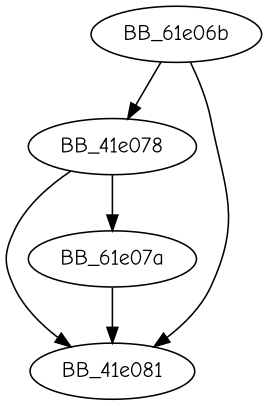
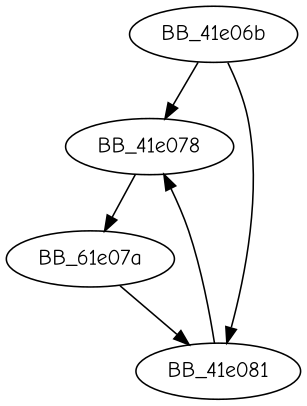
node "BB_61e06b": label "BB_61e06b" -> "BB_41e06b"
edge "BB_41e078" -> "BB_41e081": reversed
